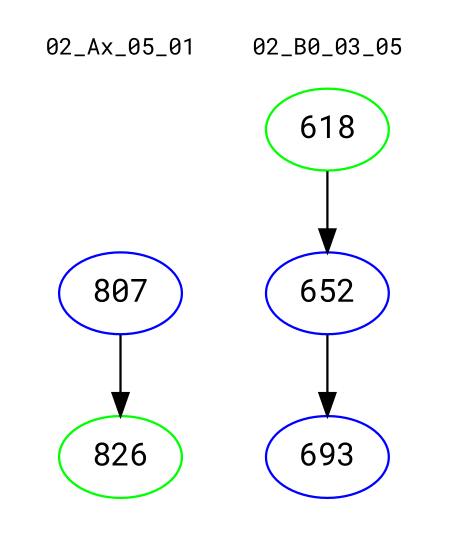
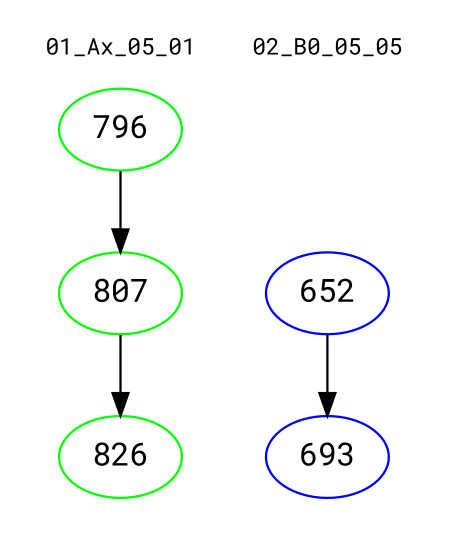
cluster "02_Ax_05_01": label "02_Ax_05_01" -> "01_Ax_05_01"
cluster "02_B0_03_05": label "02_B0_03_05" -> "02_B0_05_05"
node "796": added
node "618": removed
node "807": color blue -> green
